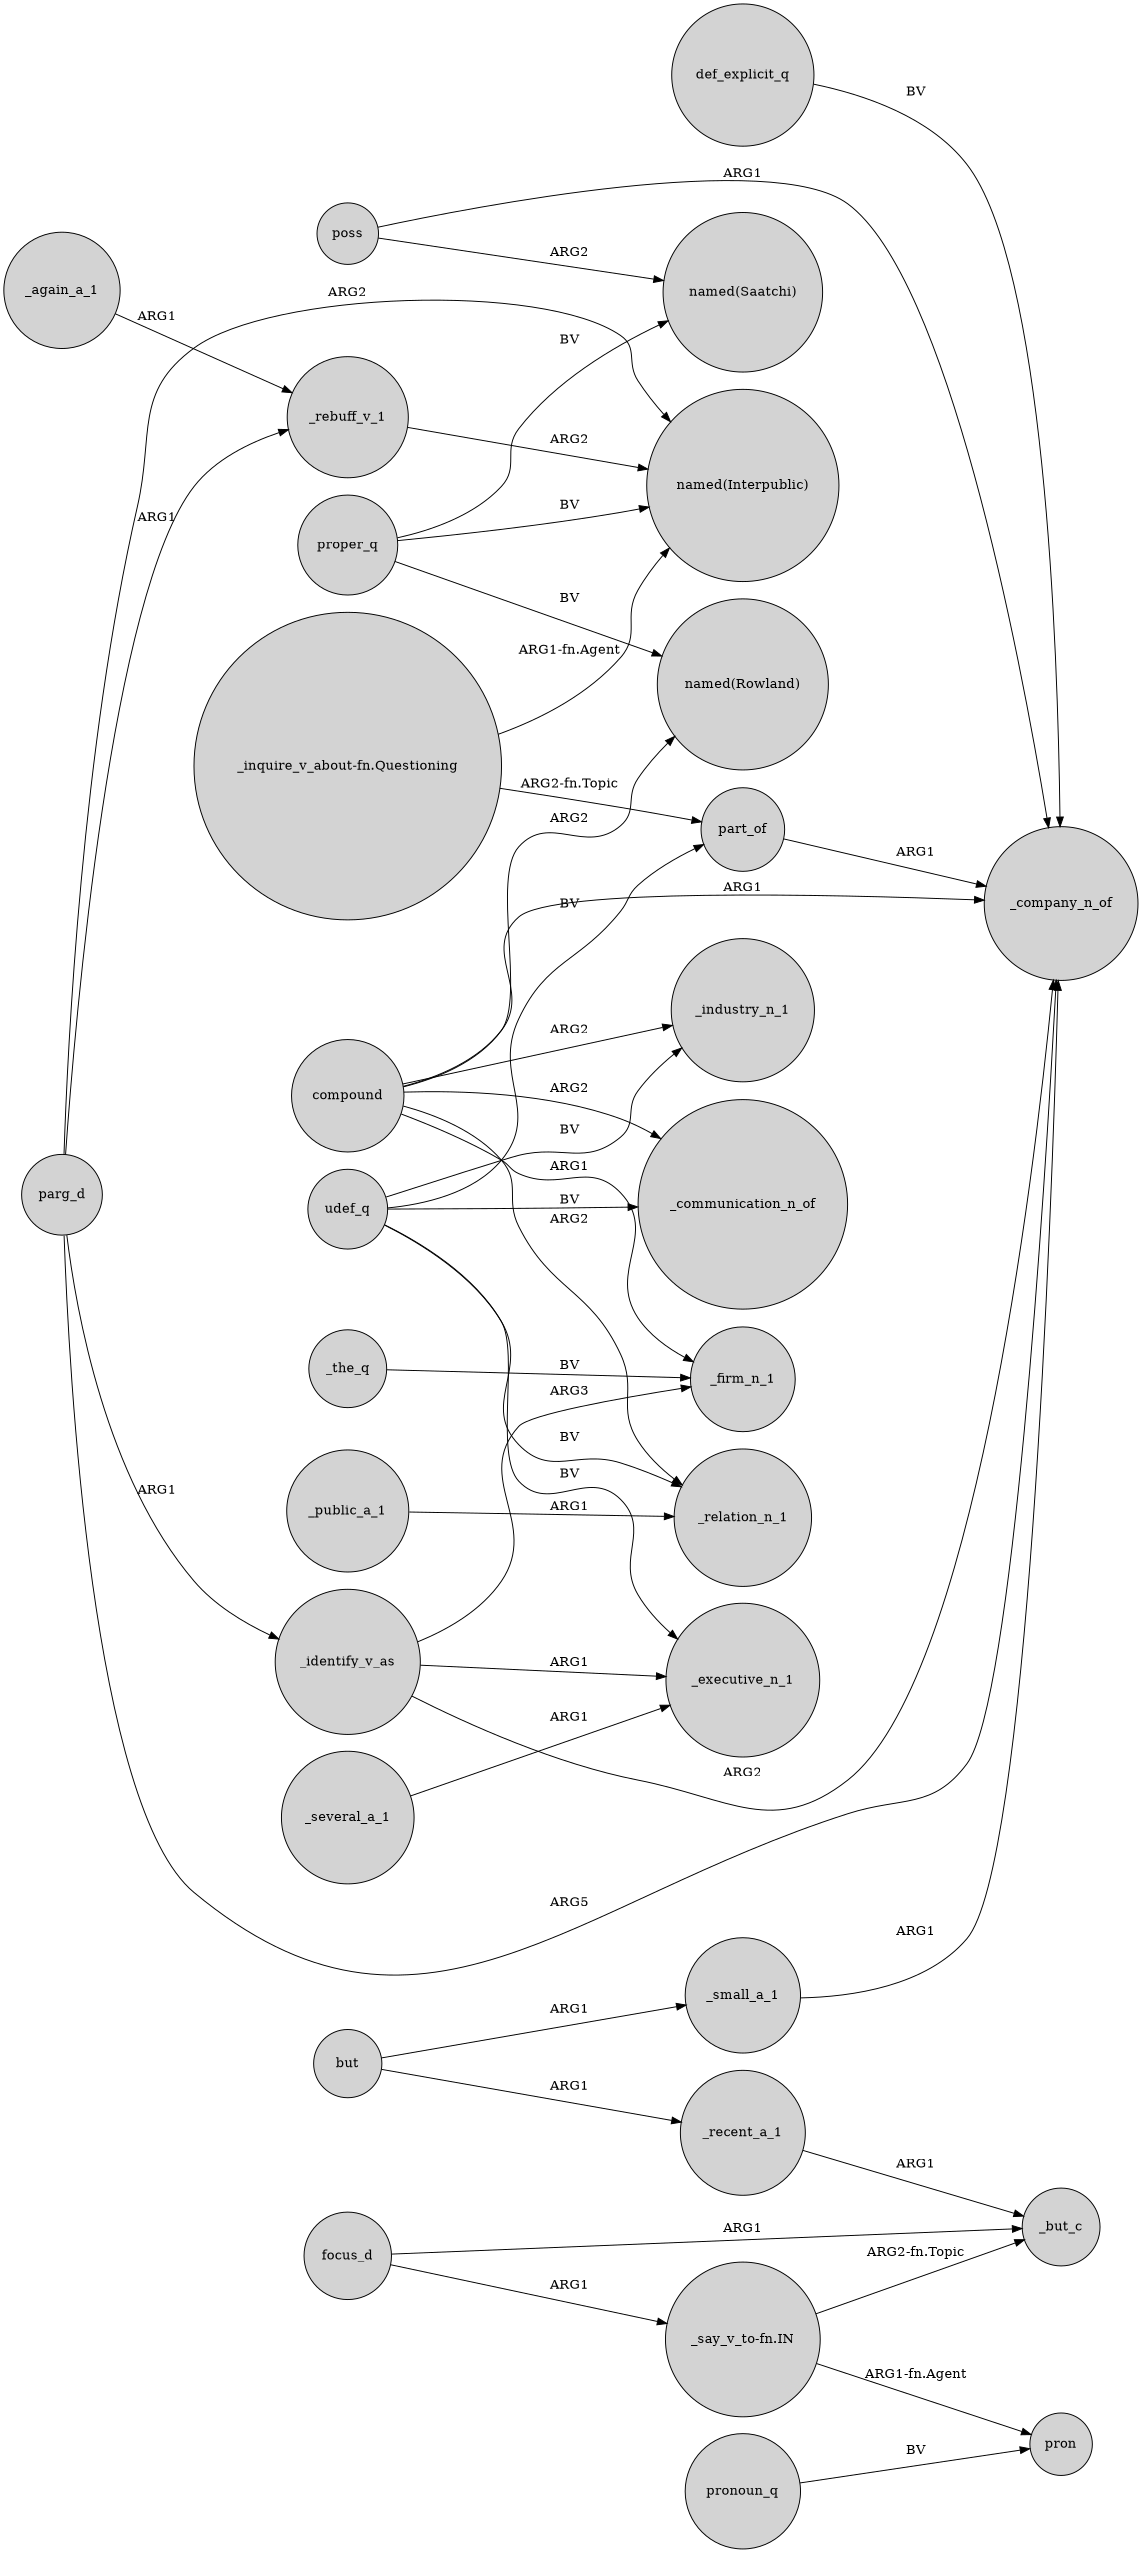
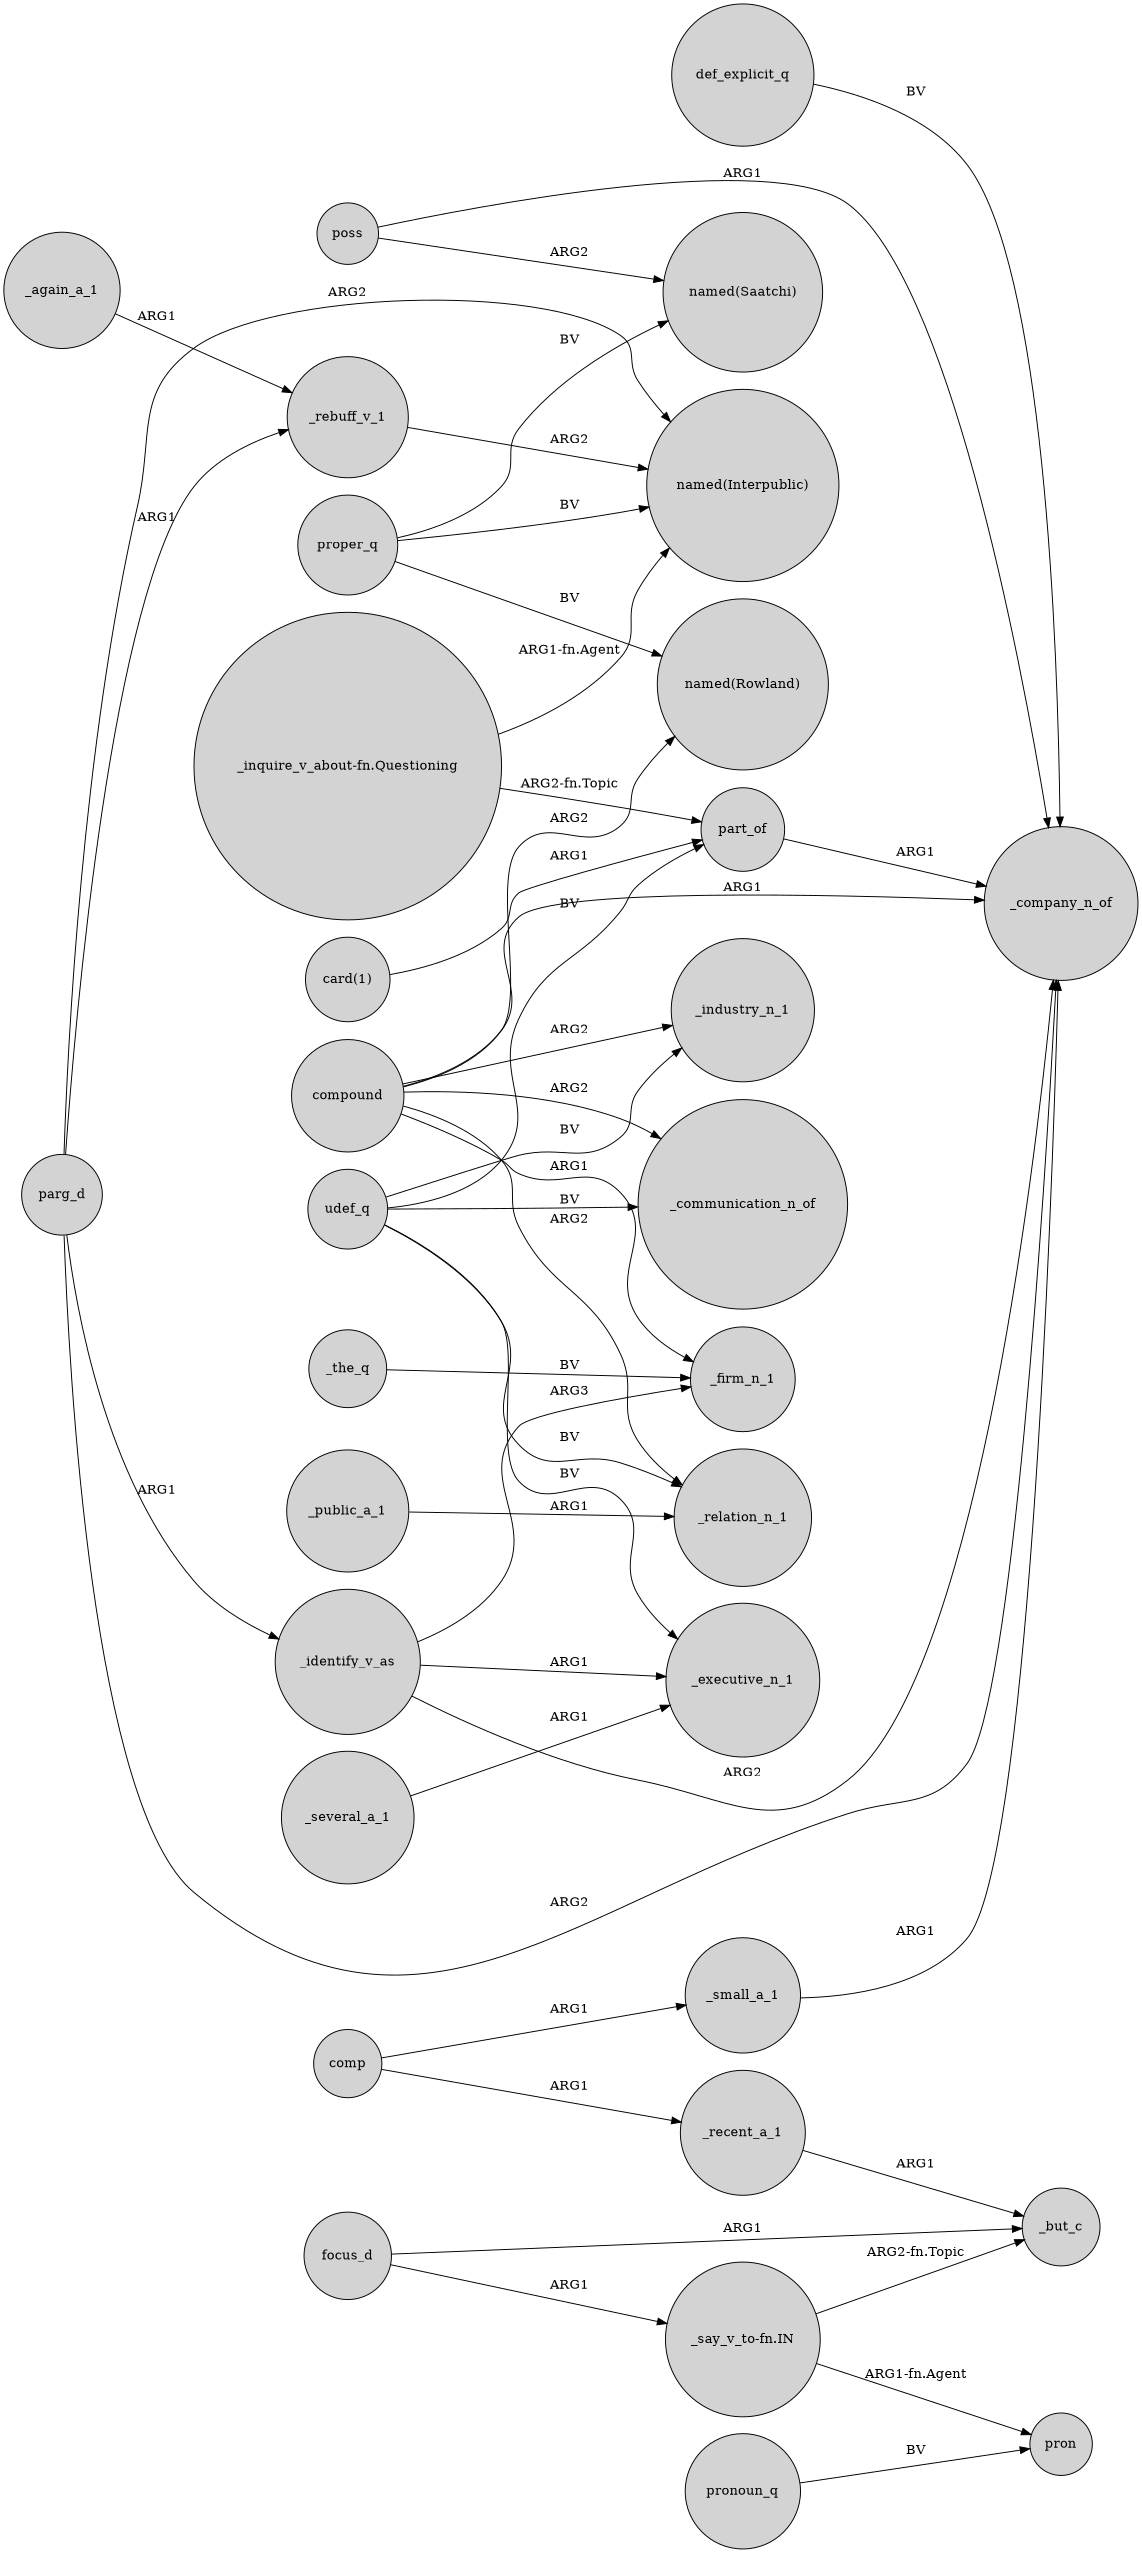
node "card(1)": added
edge "parg_d" -> "_company_n_of": label "ARG5" -> "ARG2"
node "but": label "but" -> "comp"
